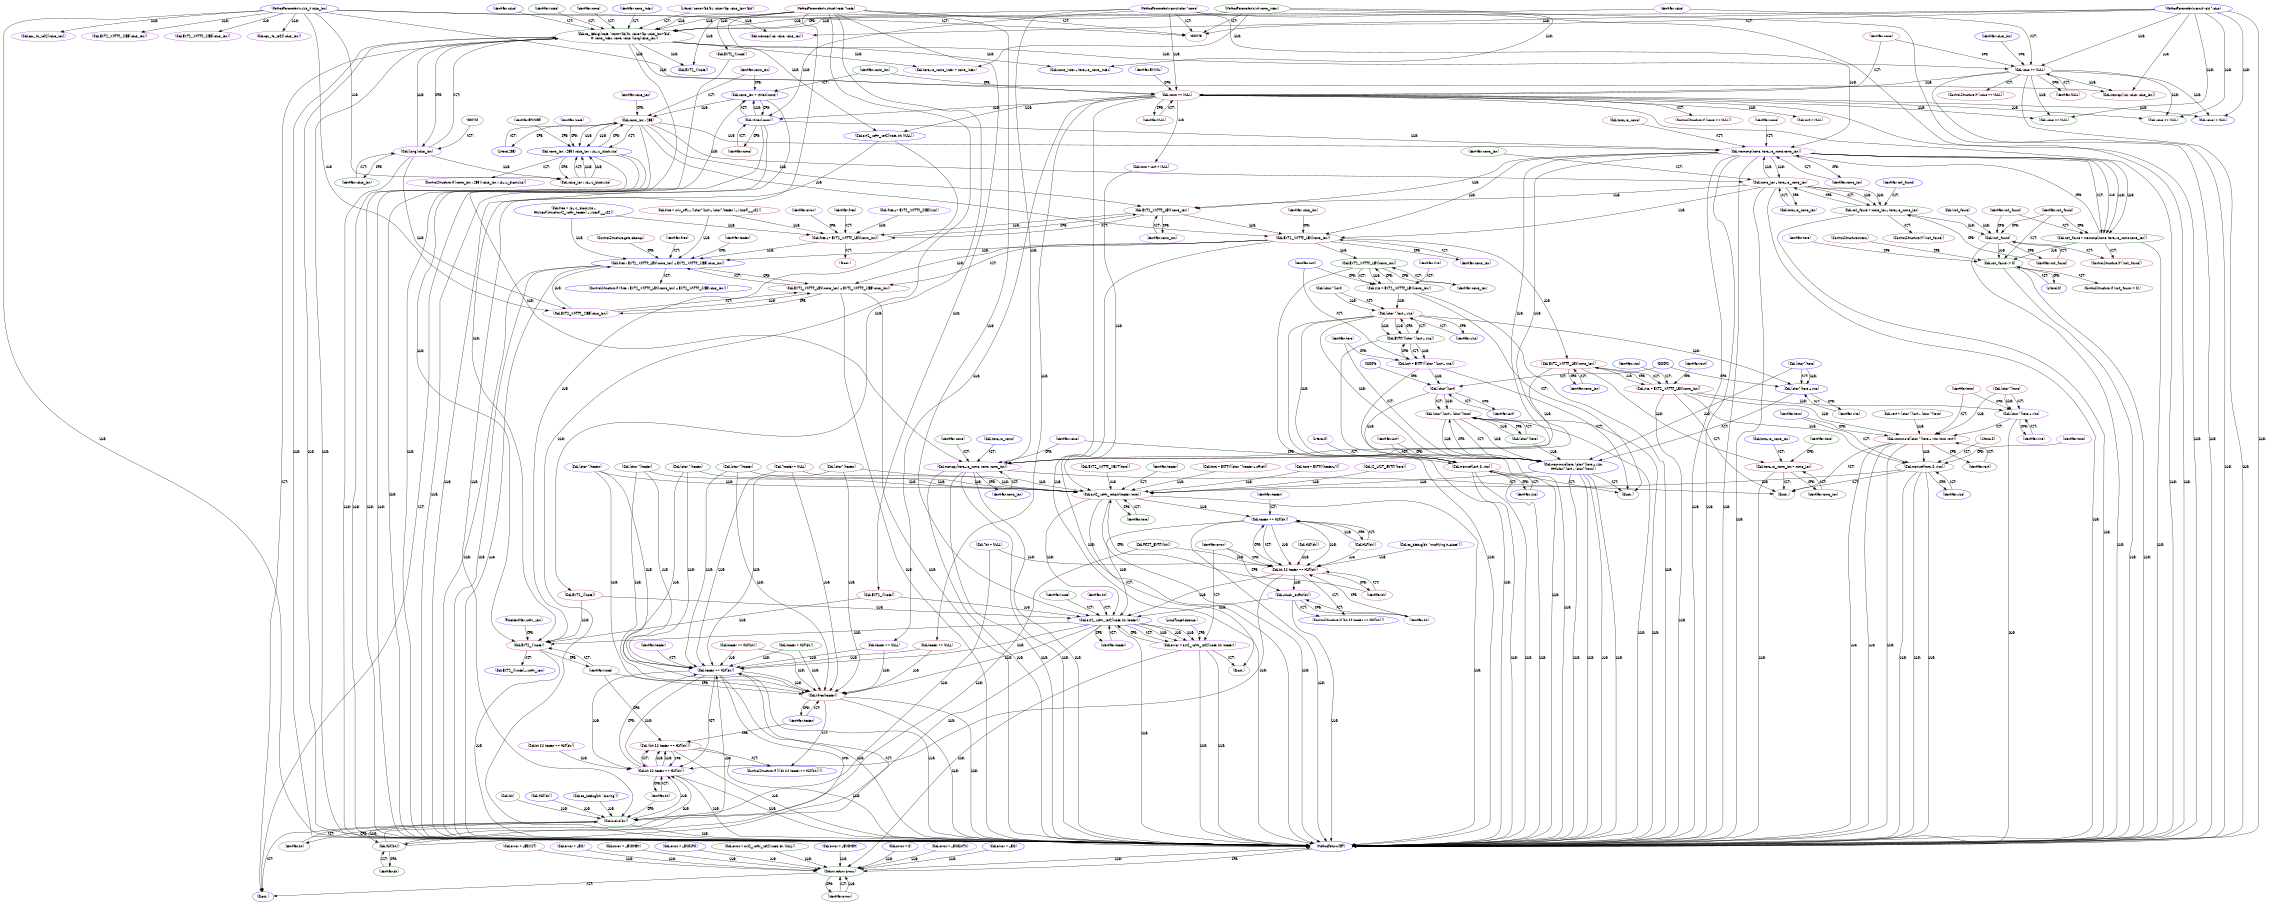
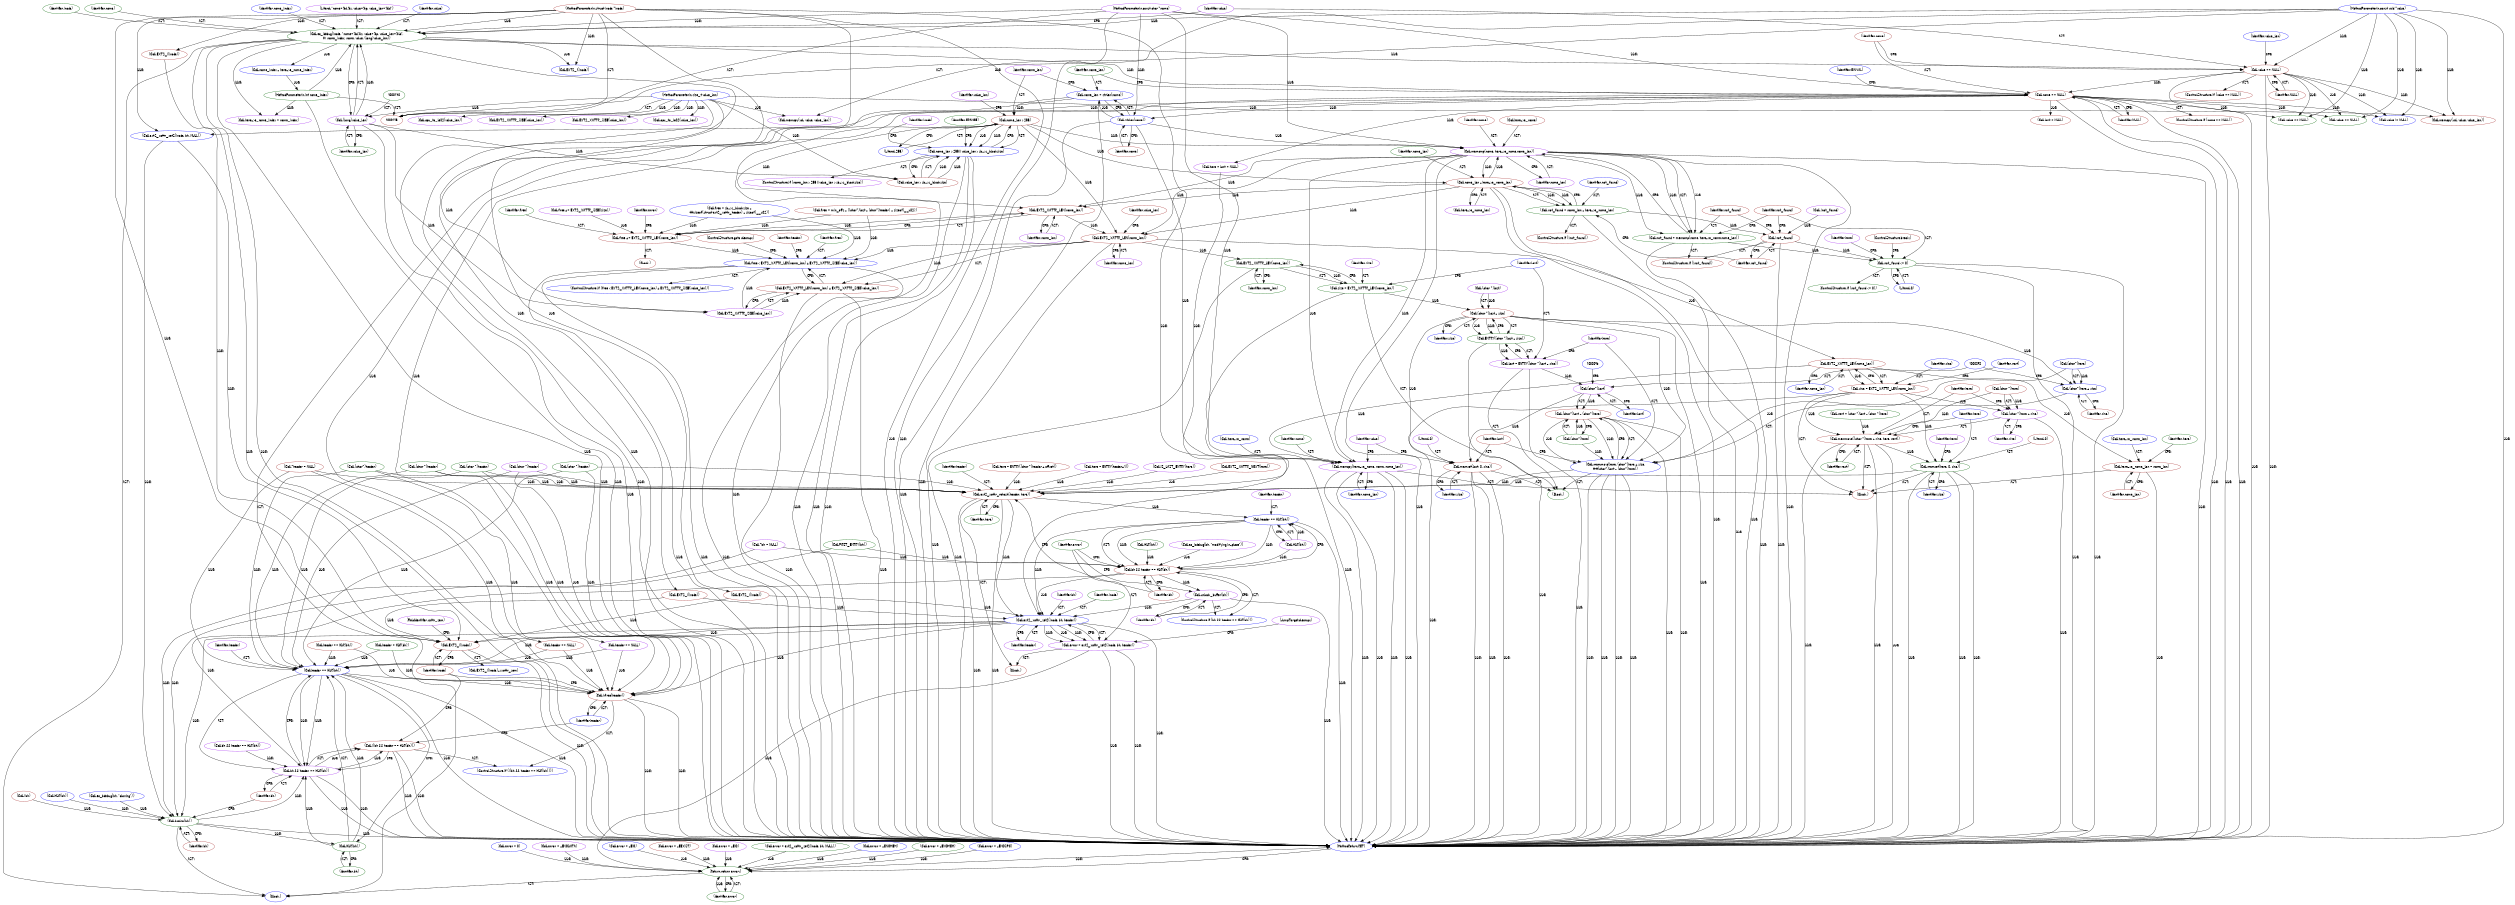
edge "(MethodParameterIn,int name_index)" -> "(Call,name_index - here->e_name_index)": reversed
edge "(MethodParameterIn,size_t value_len)" -> "(Call,(long)value_len)": added, label "DDG:"
